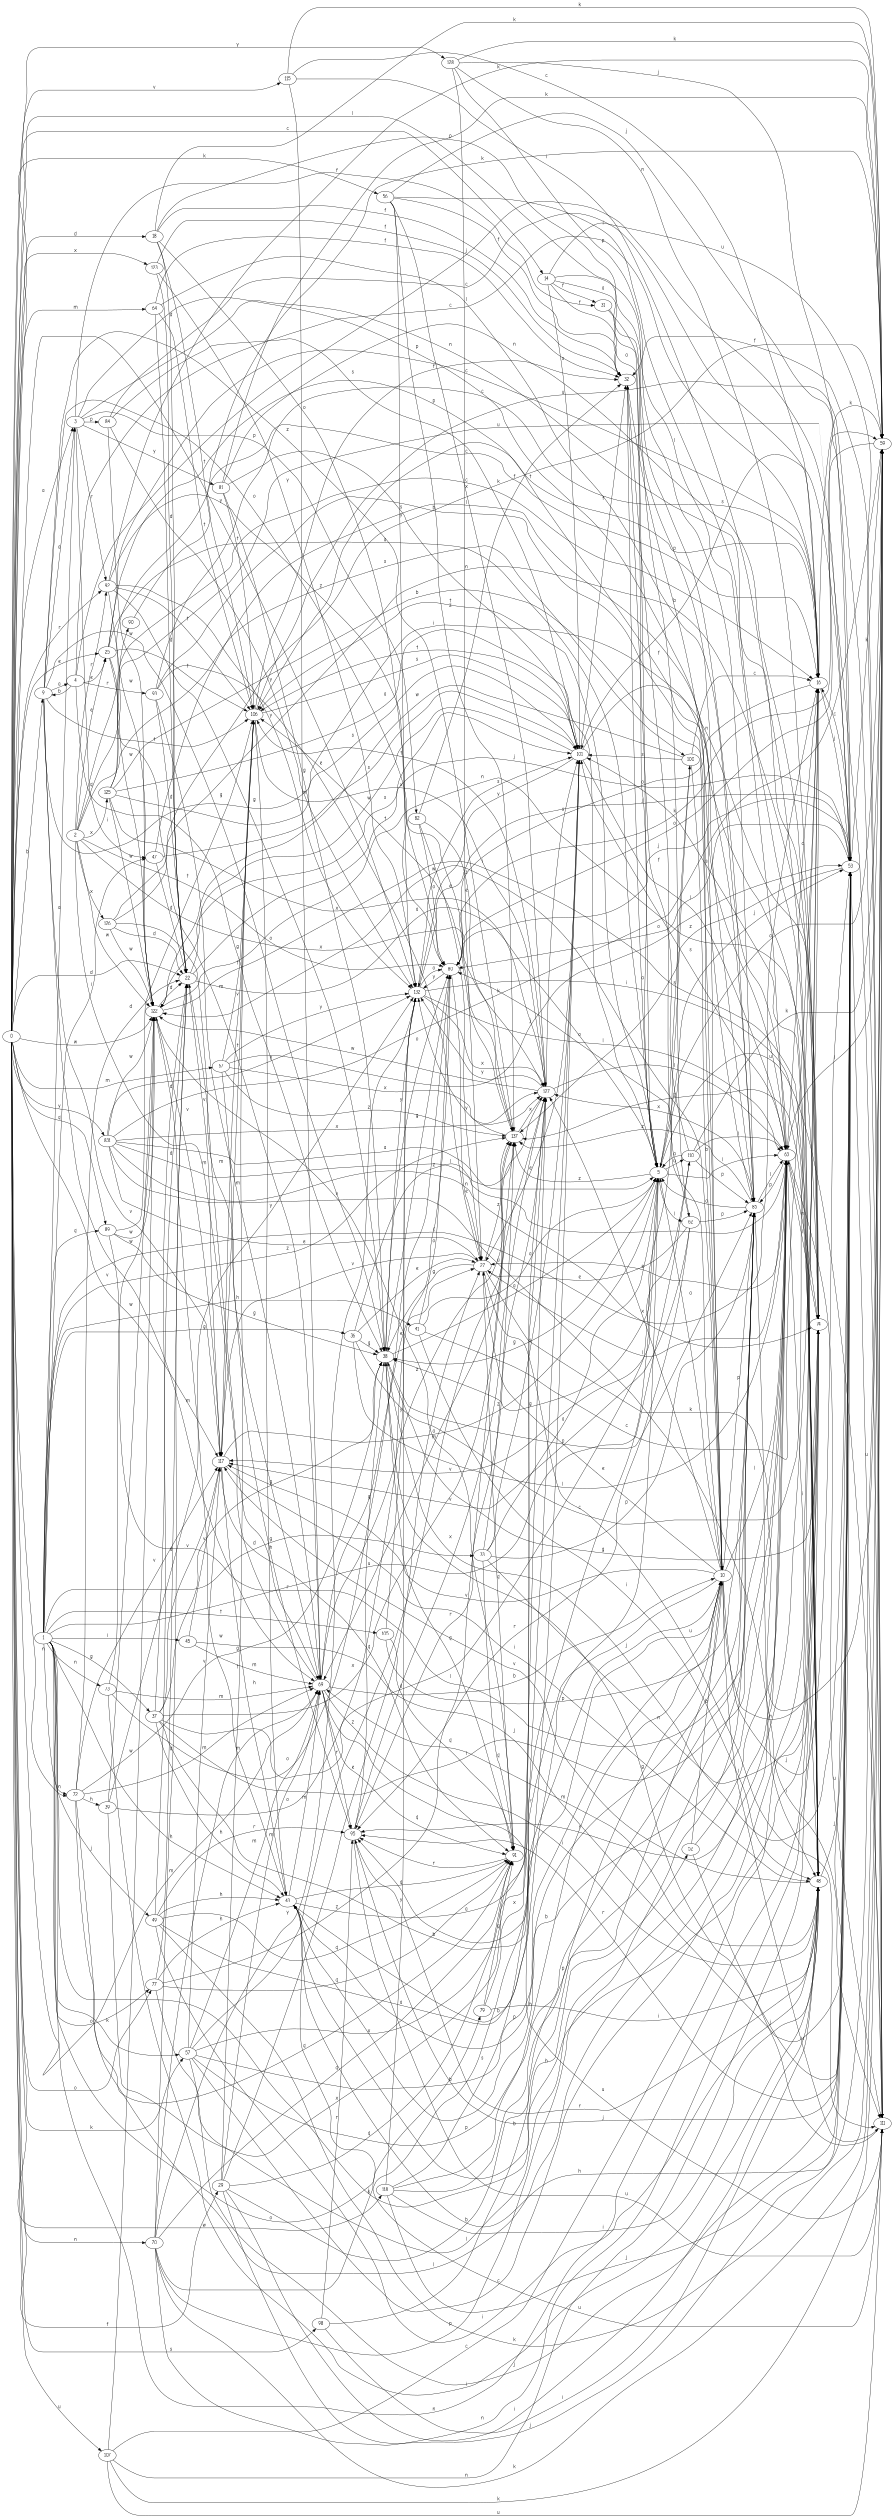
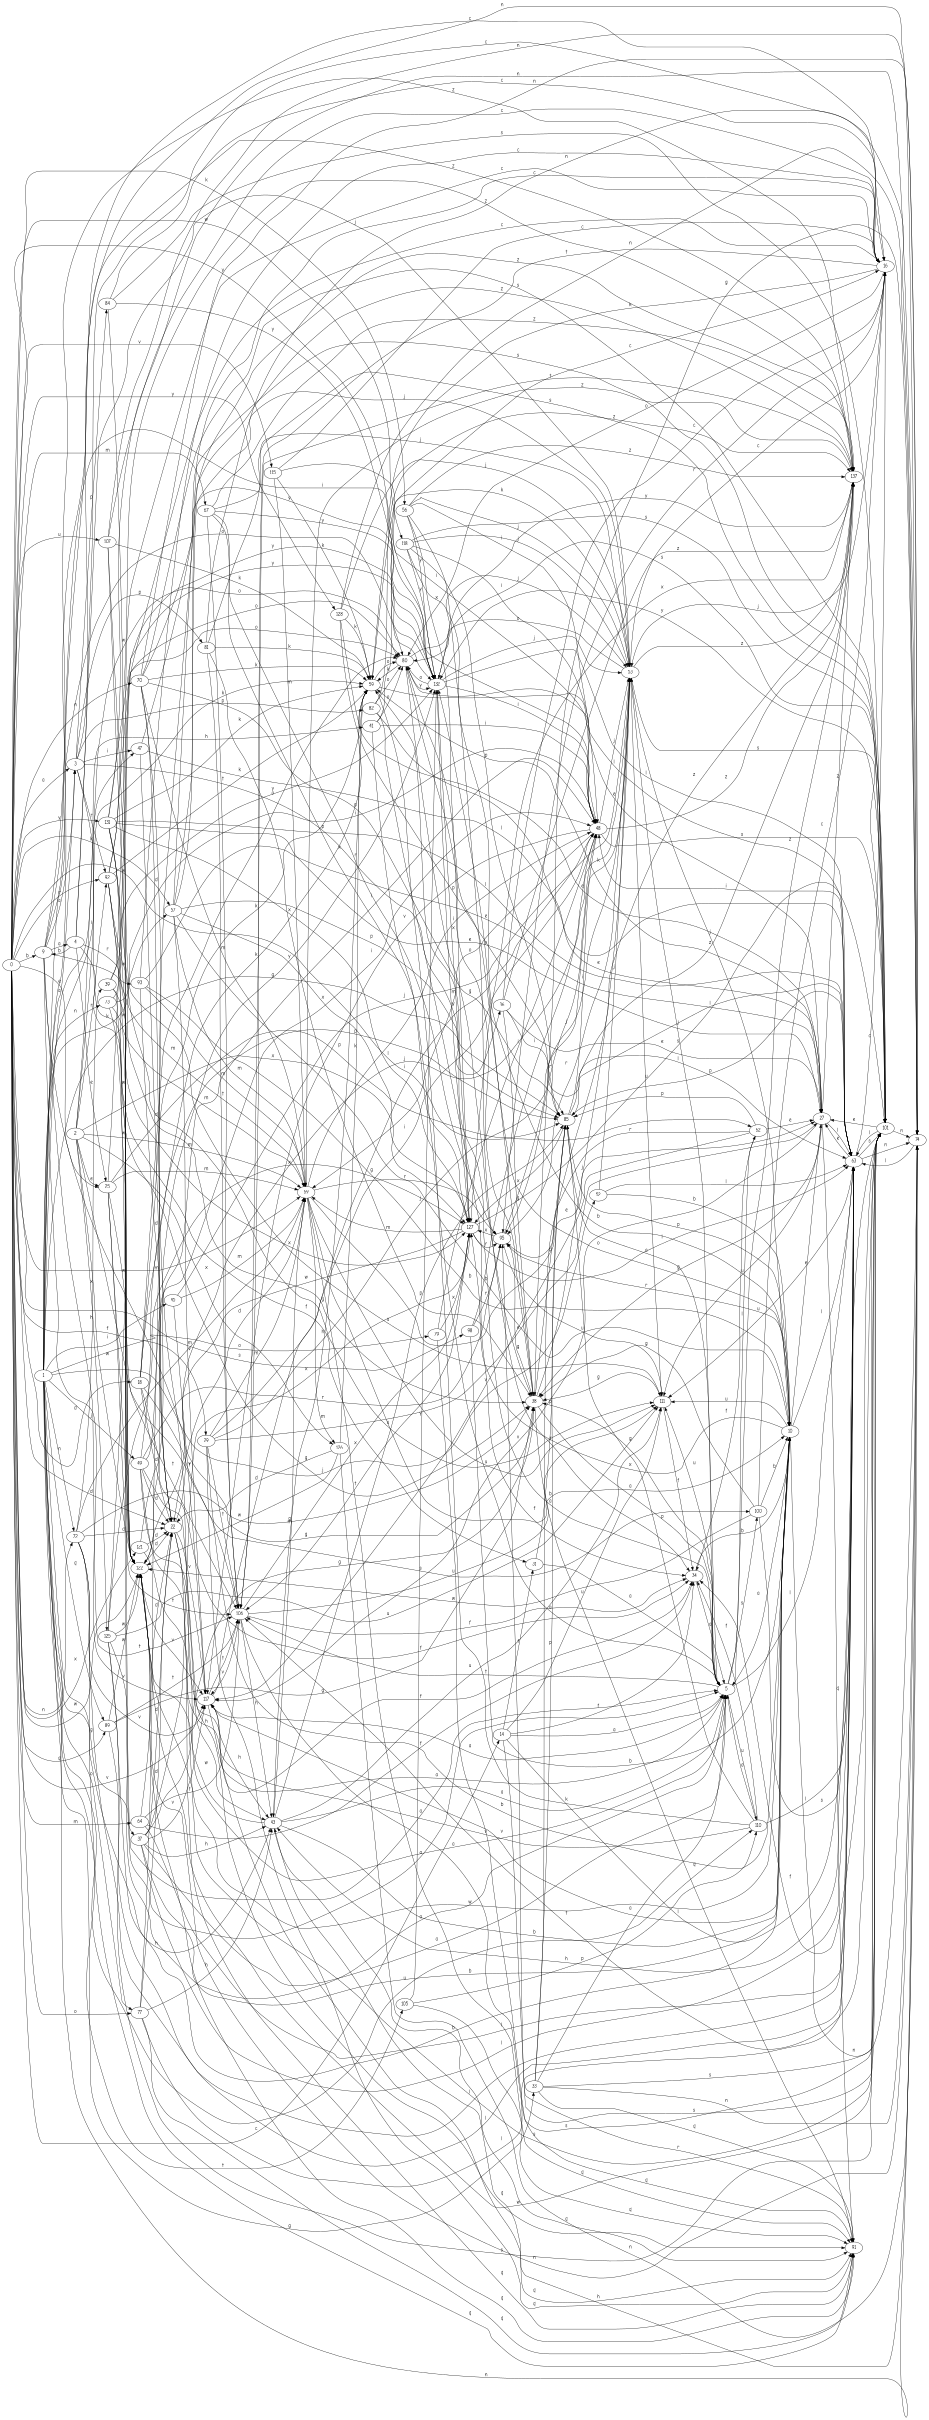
node "123": label "123" -> "121"
node "32": label "32" -> "34"
edge "3" -> "81": label "y" -> "p"
node "90": removed
node "831": label "831" -> "131"
edge "122" -> "91": label "v" -> "q"
edge "126" -> "69": reversed
edge "105" -> "85": now "105" -> "110"
